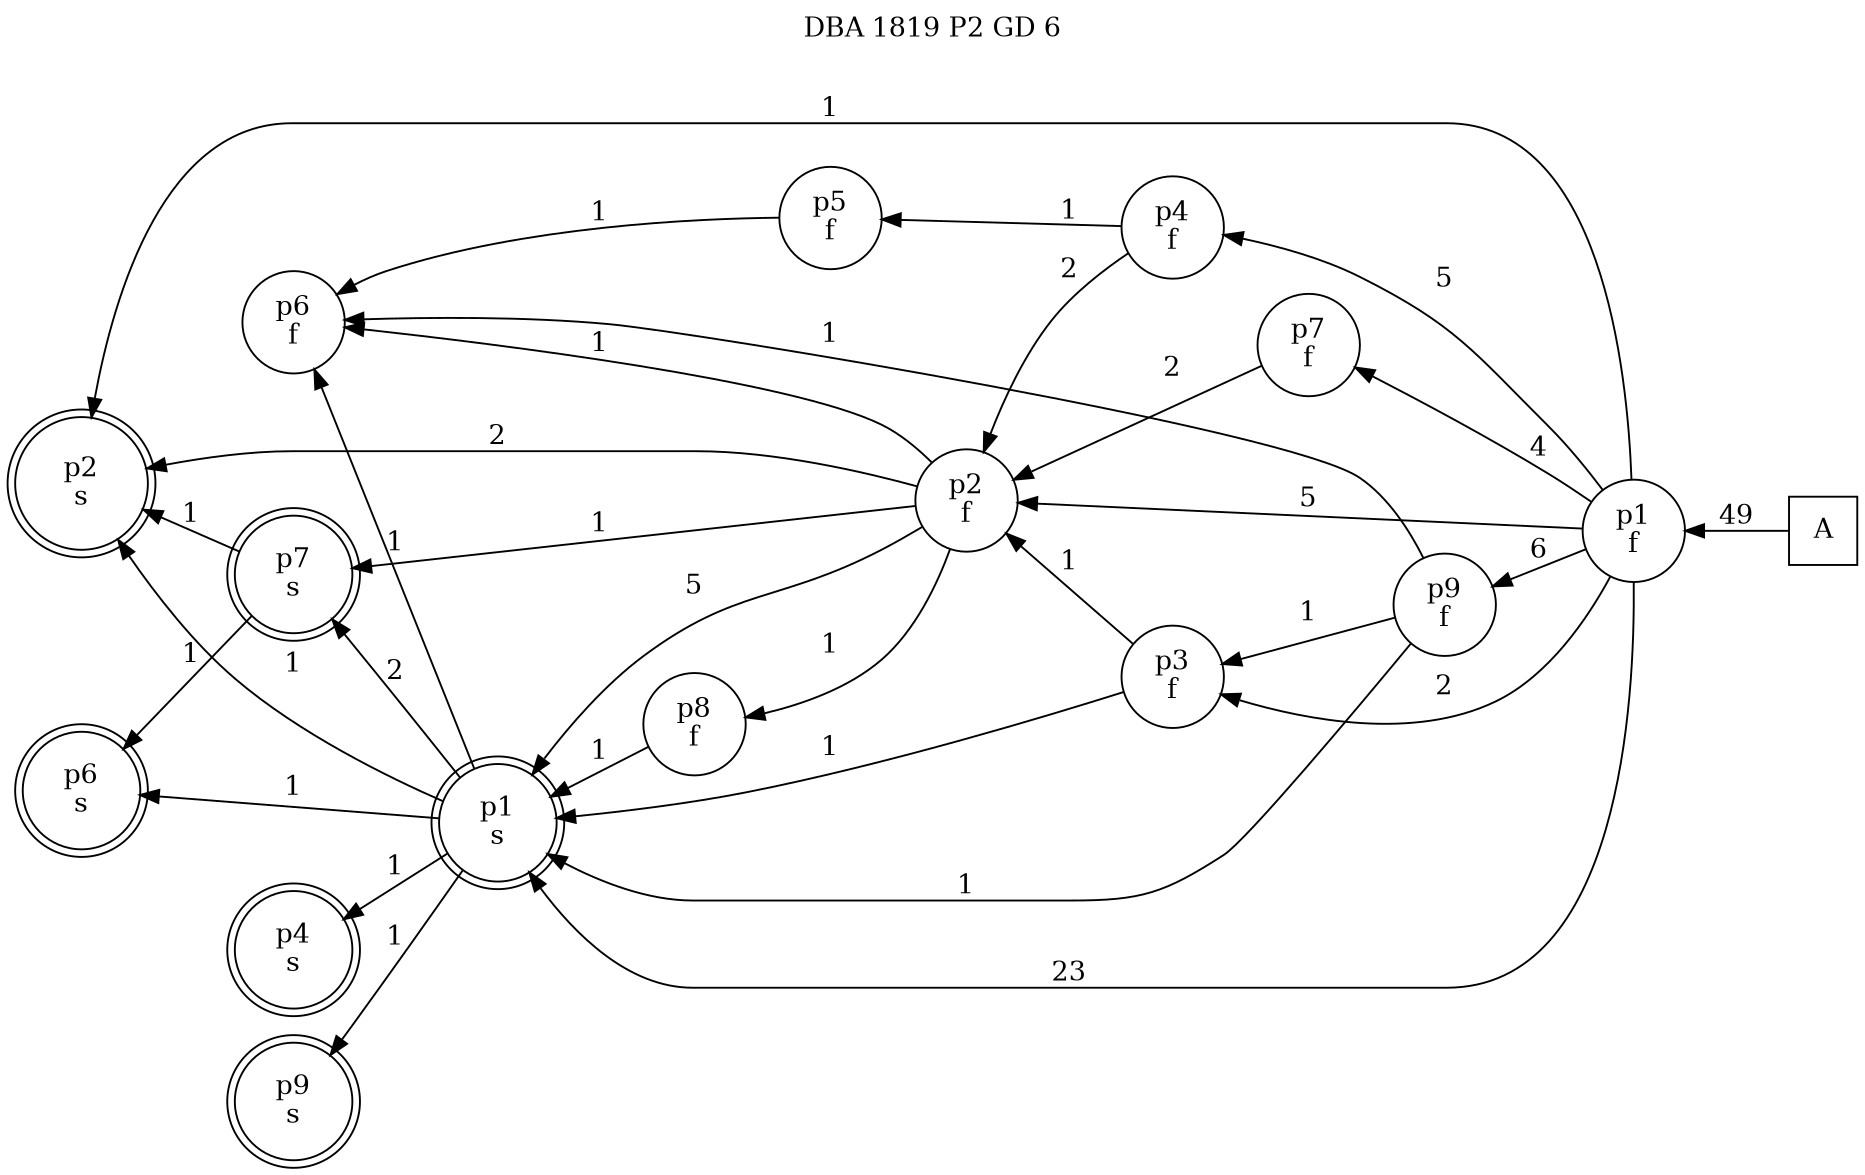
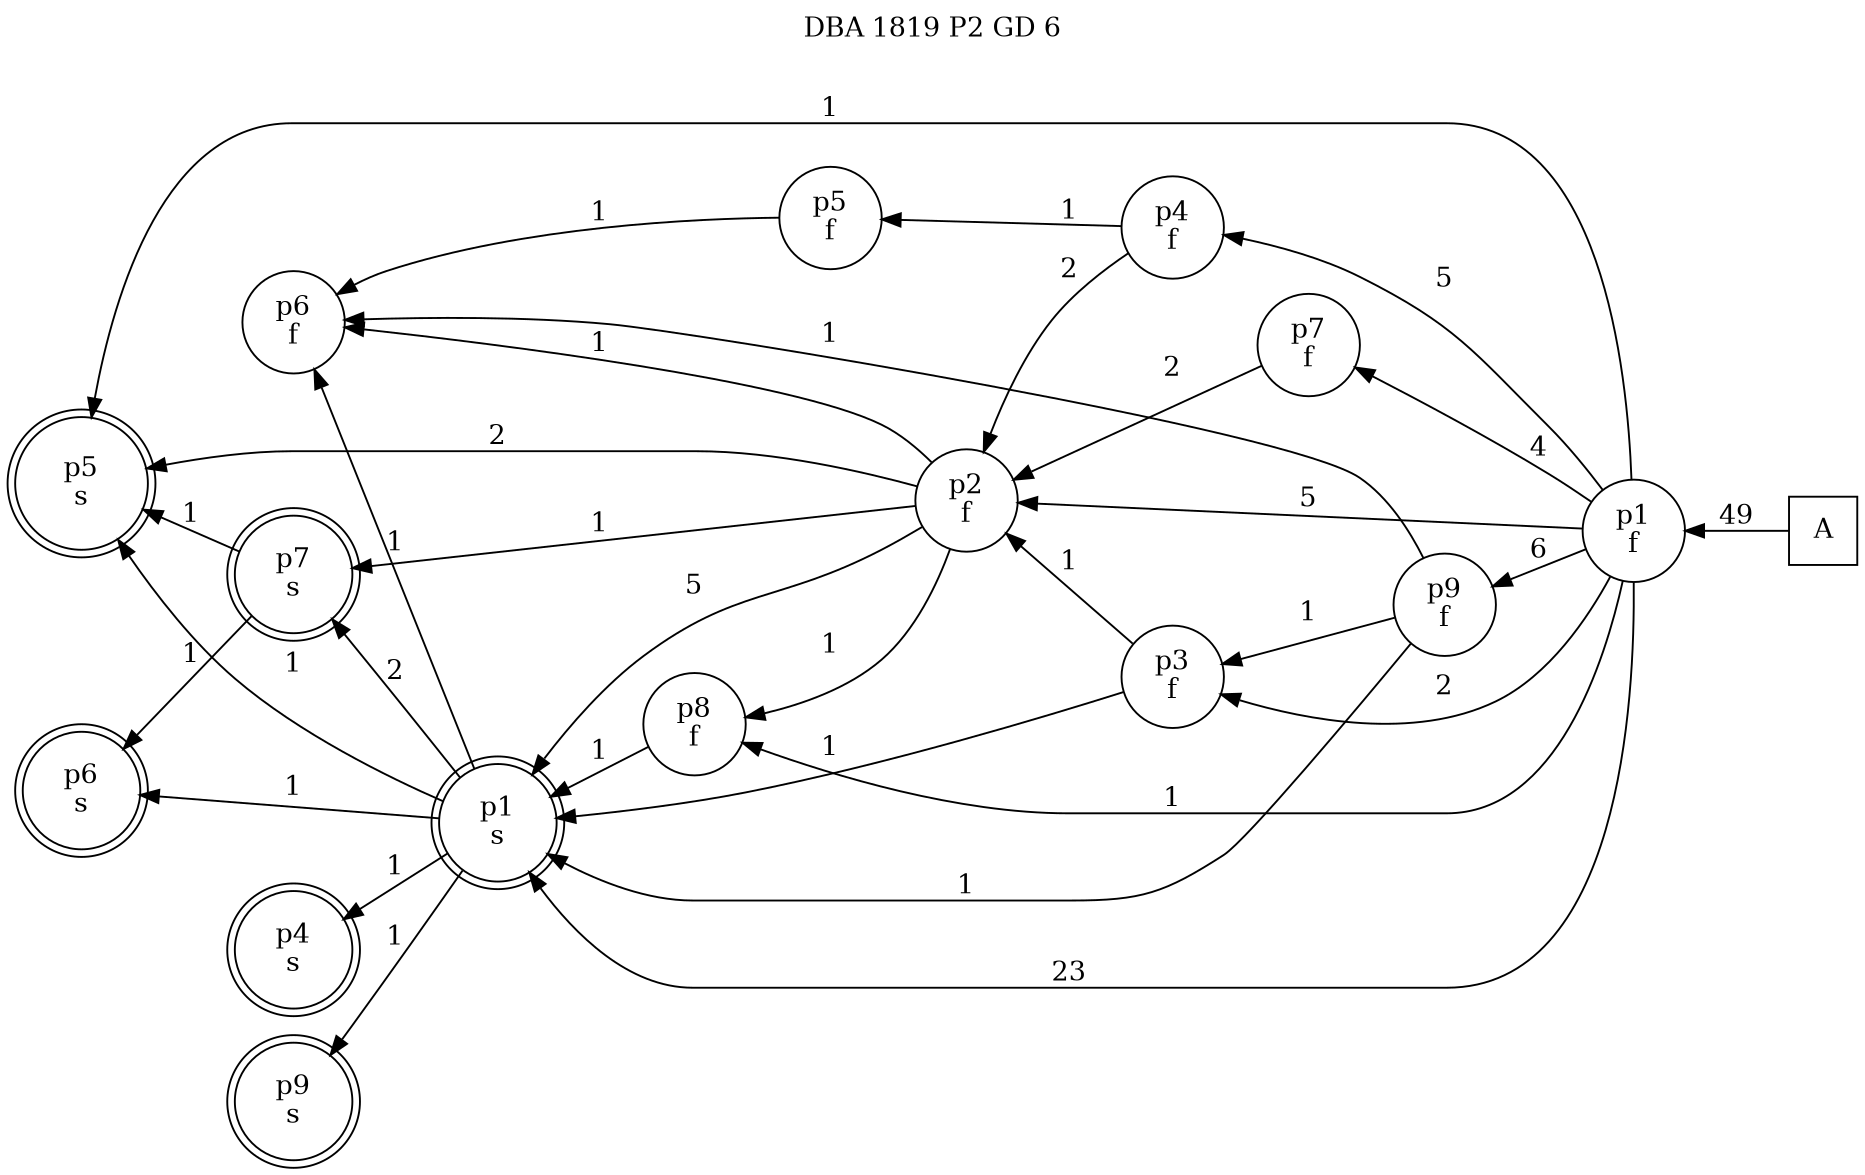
node "p2 s": label "p2 s" -> "p5 s"
edge "p1 f" -> "p8 f": added, label "1"
